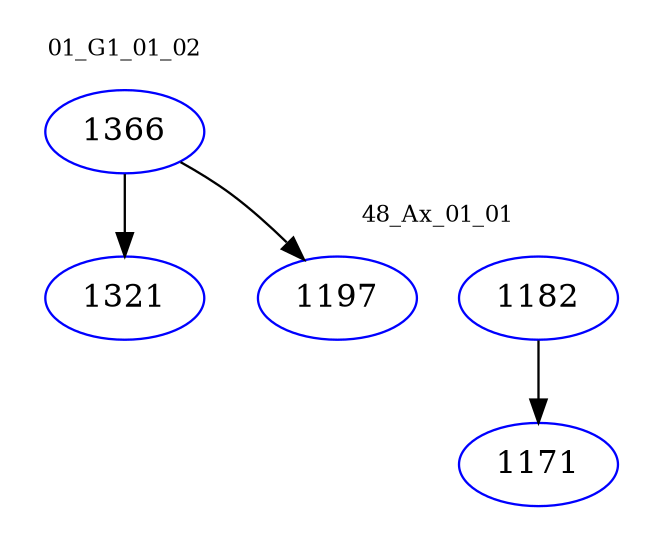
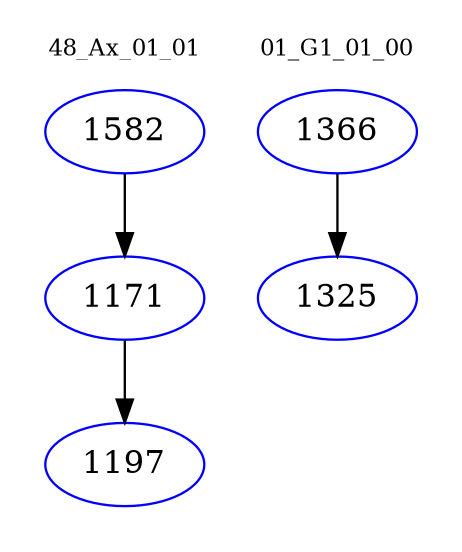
cluster "01_G1_01_02": label "01_G1_01_02" -> "01_G1_01_00"
edge "1366" -> "1197": now "1171" -> "1197"
node "1321": label "1321" -> "1325"
node "1182": label "1182" -> "1582"
